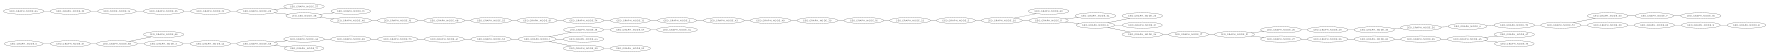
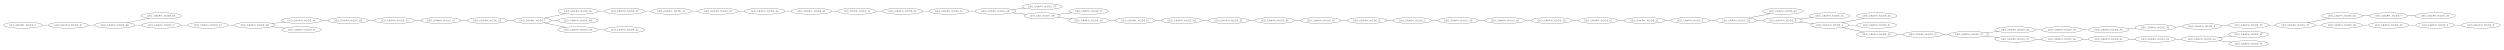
node "GEO_GRAPH_NODE_67": added
